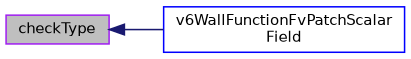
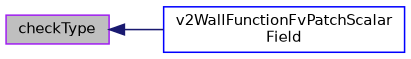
node "v6WallFunctionFvPatchScalar Field": label "v6WallFunctionFvPatchScalar Field" -> "v2WallFunctionFvPatchScalar Field"
